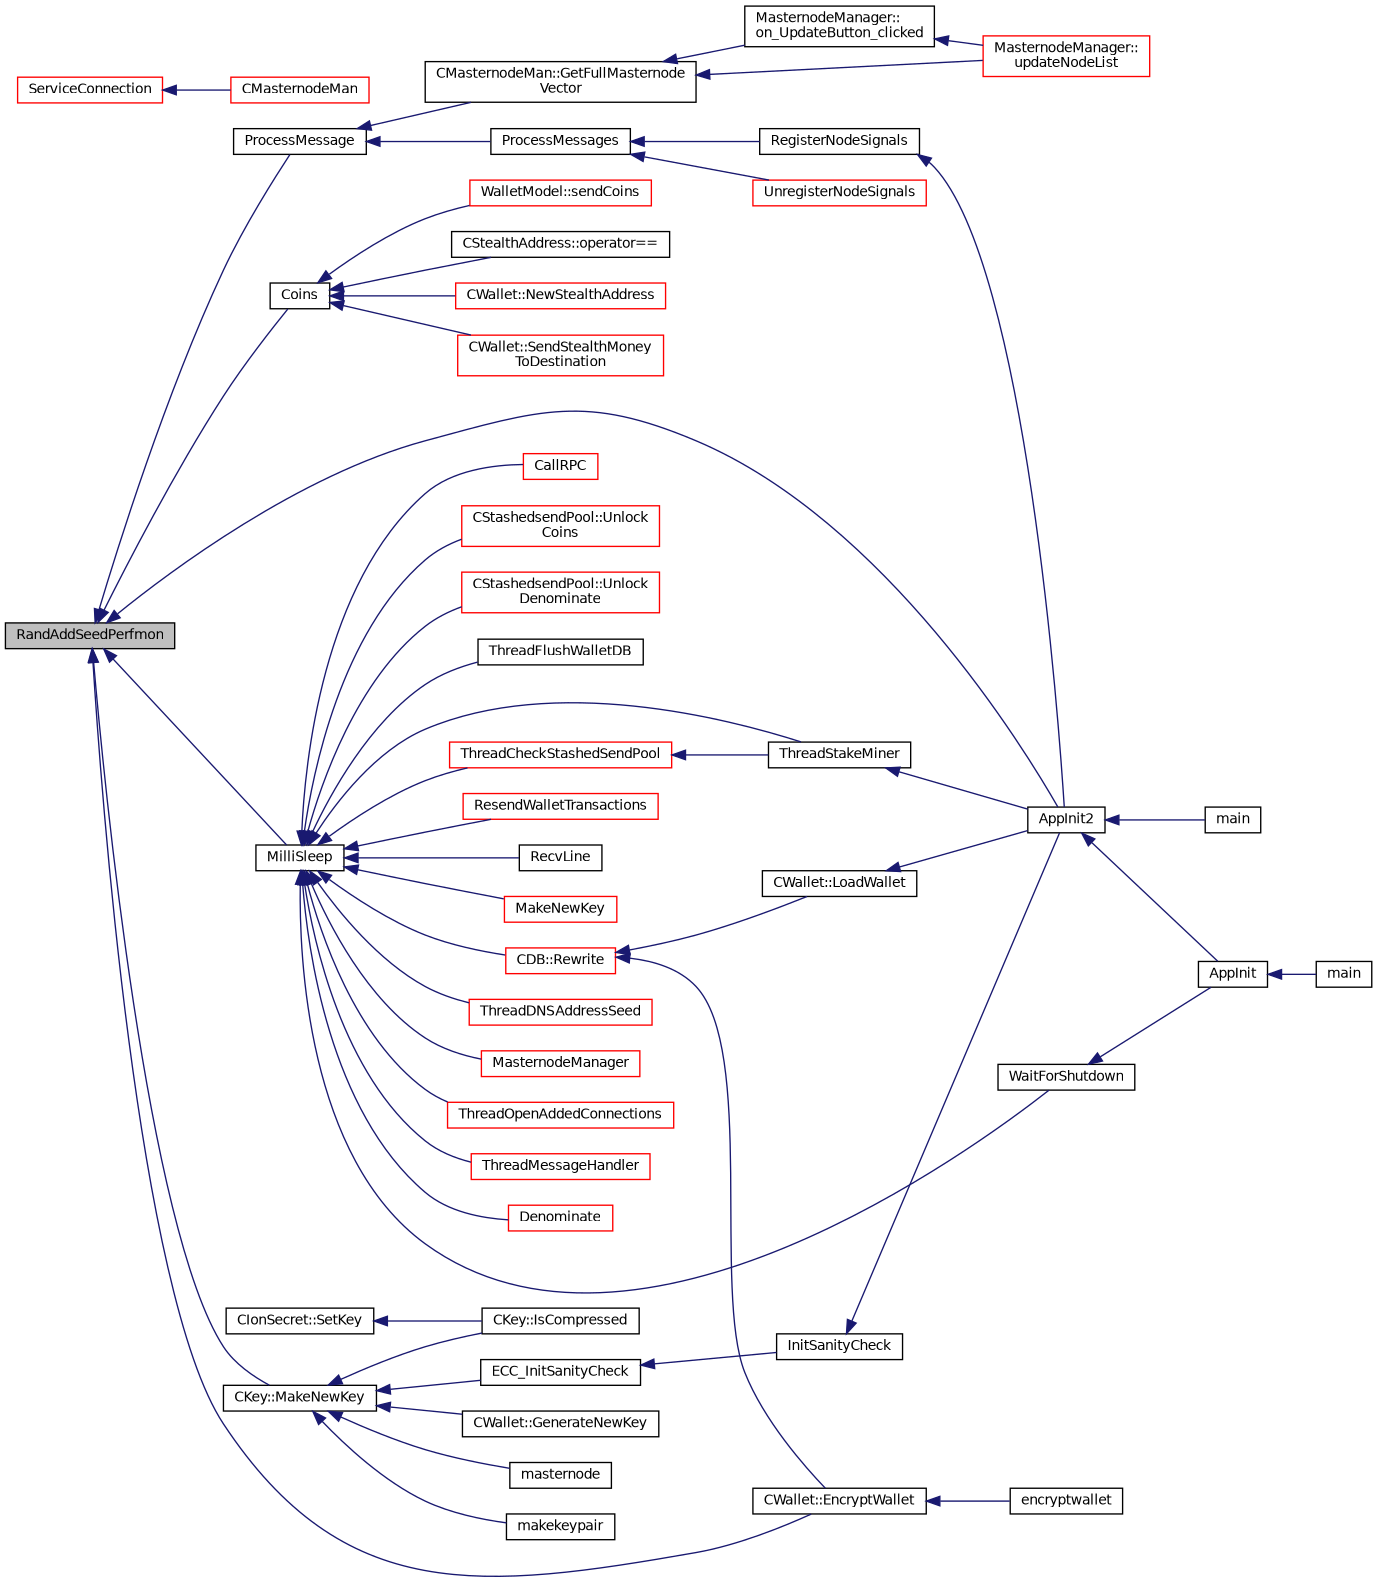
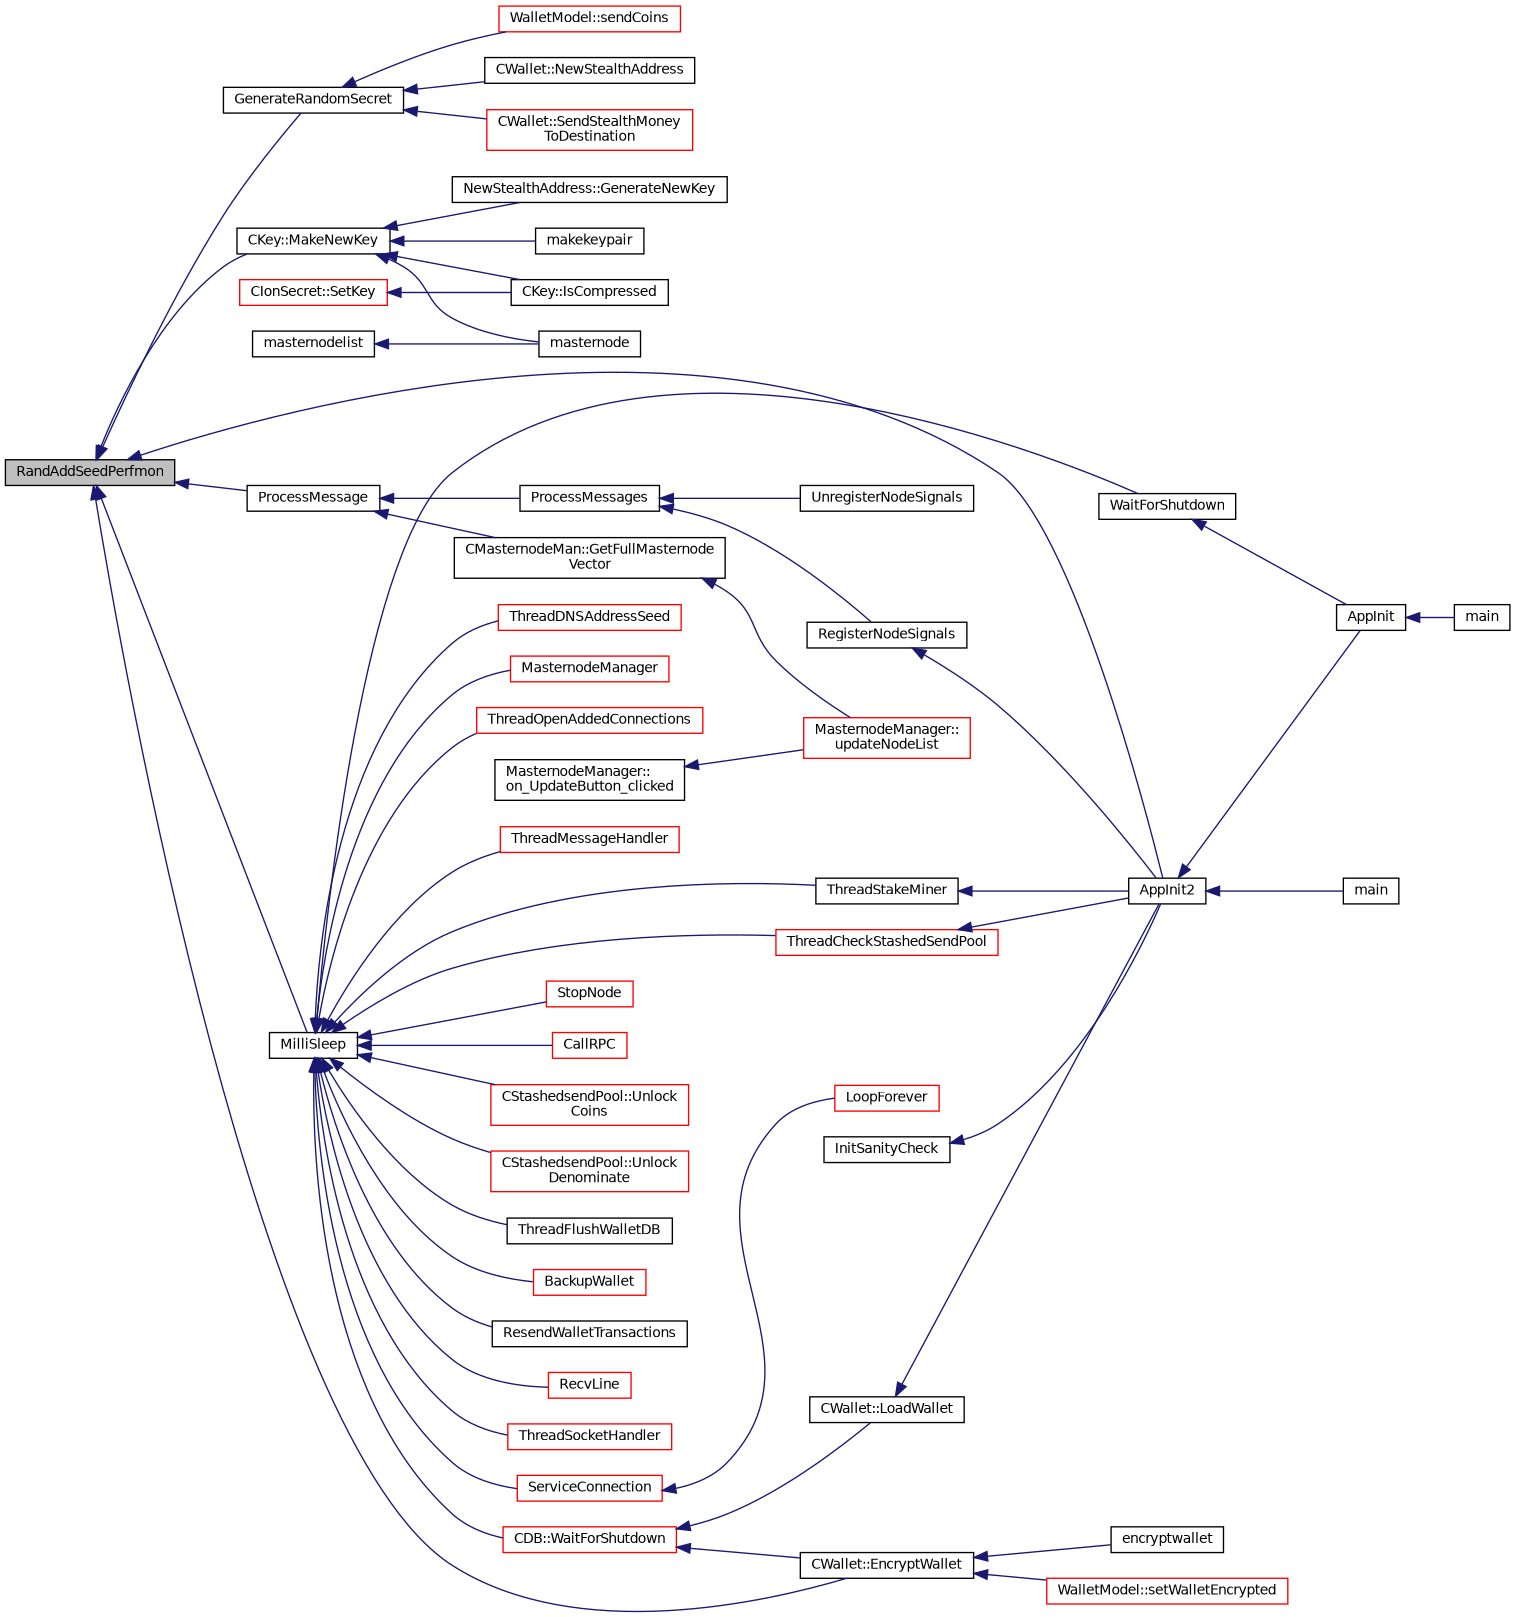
edge "MasternodeManager:: on_UpdateButton_clicked" -> "CMasternodeMan::GetFullMasternode Vector": removed
node "CMasternodeMan": label "CMasternodeMan" -> "LoopForever"
node "UnregisterNodeSignals": color red -> black
node "CStealthAddress::operator==": removed
node "Coins": label "Coins" -> "GenerateRandomSecret"
node "CWallet::NewStealthAddress": color red -> black
node "masternodelist": added
edge "ThreadStakeMiner" -> "ThreadCheckStashedSendPool": now "AppInit2" -> "ThreadCheckStashedSendPool"
node "ResendWalletTransactions": color red -> black
node "RecvLine": color black -> red
node "MakeNewKey": label "MakeNewKey" -> "ThreadSocketHandler"
node "CDB::Rewrite": label "CDB::Rewrite" -> "CDB::WaitForShutdown"
node "Denominate": label "Denominate" -> "StopNode"
node "BackupWallet": added
edge "ServiceConnection" -> "MilliSleep": added
node "CIonSecret::SetKey": color black -> red
node "ECC_InitSanityCheck": removed
node "CWallet::GenerateNewKey": label "CWallet::GenerateNewKey" -> "NewStealthAddress::GenerateNewKey"
node "WalletModel::setWalletEncrypted": added
